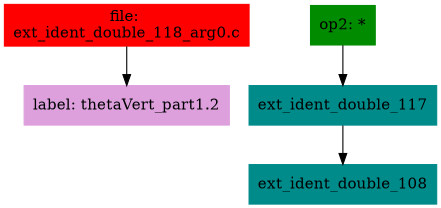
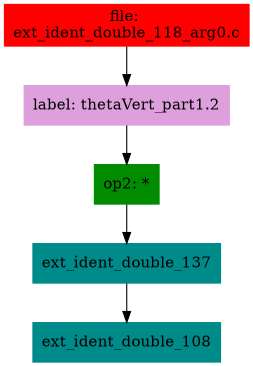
node "ext_ident_double_117": label "ext_ident_double_117" -> "ext_ident_double_137"
edge "label: thetaVert_part1.2" -> "op2: *": added
